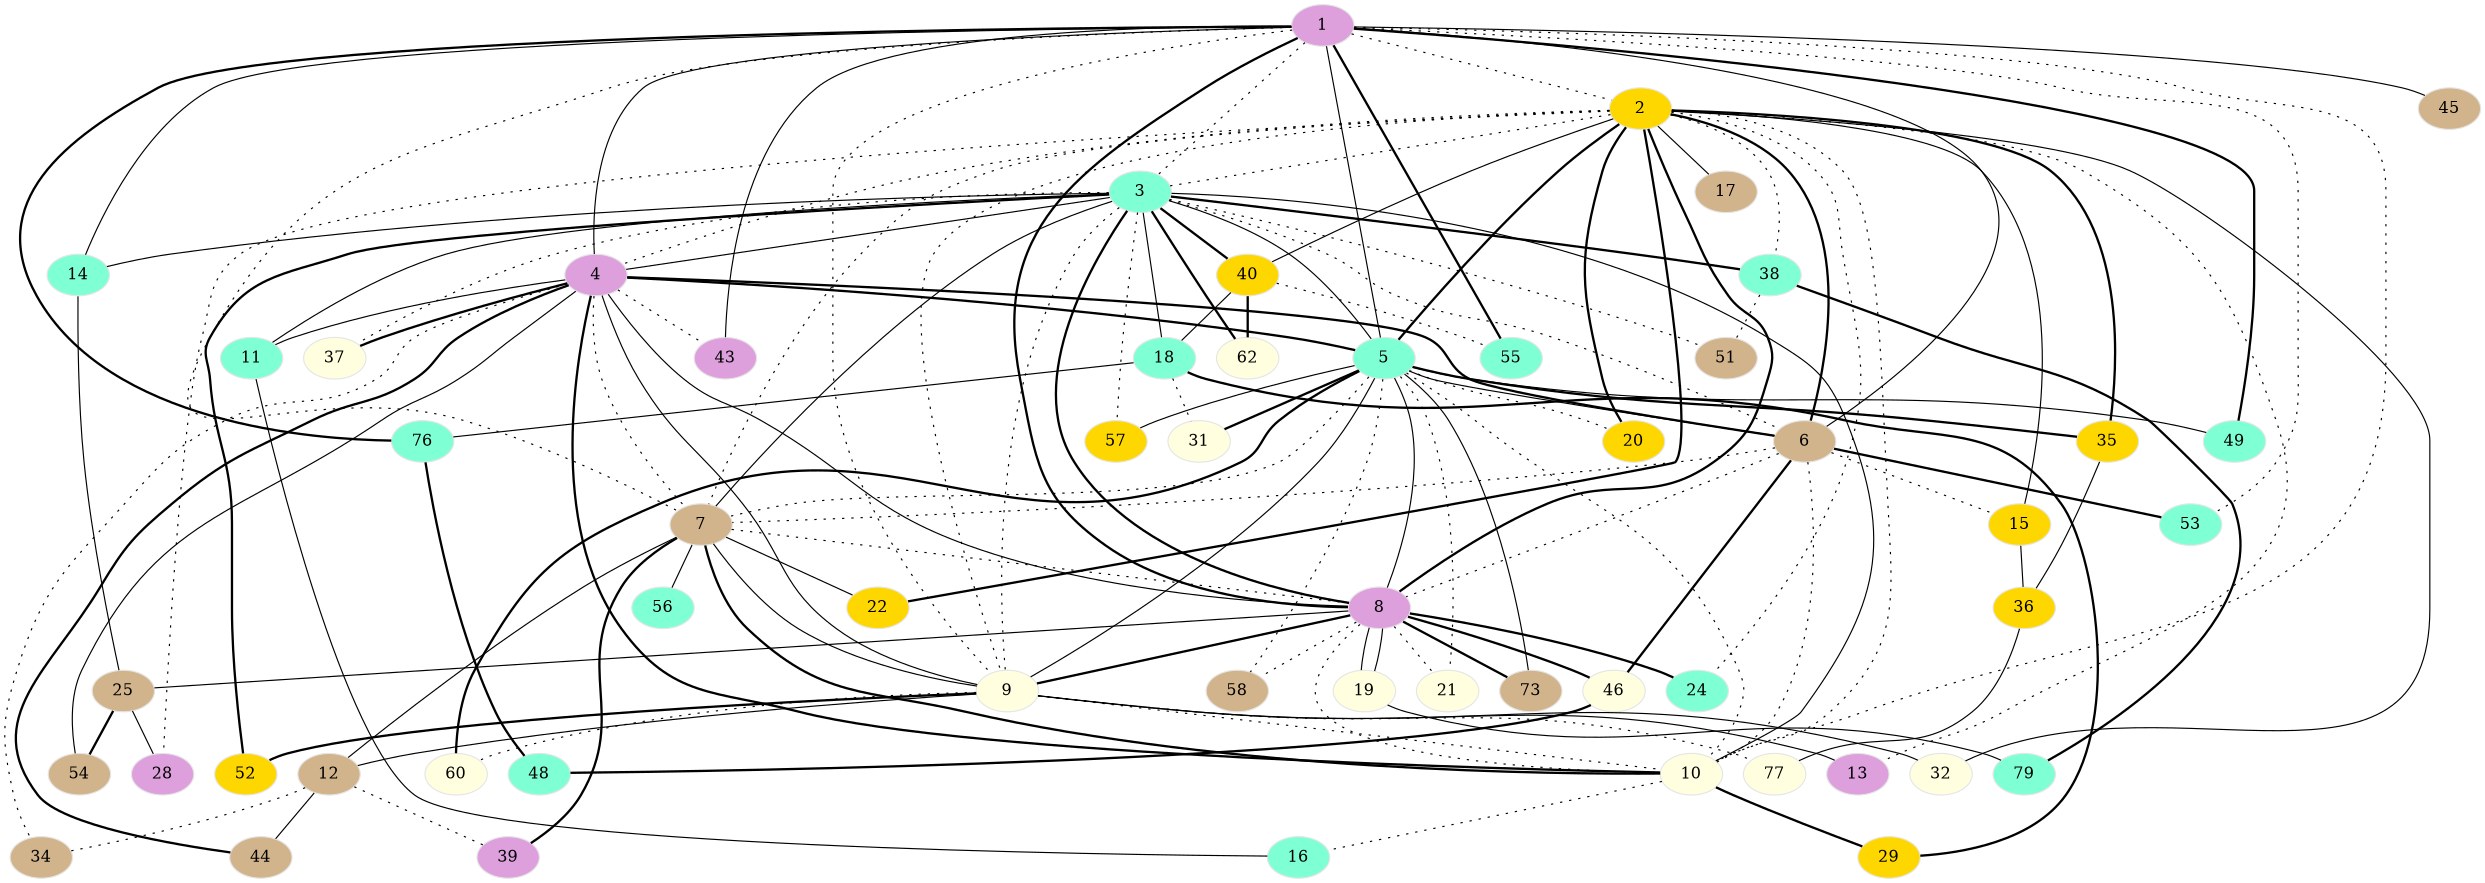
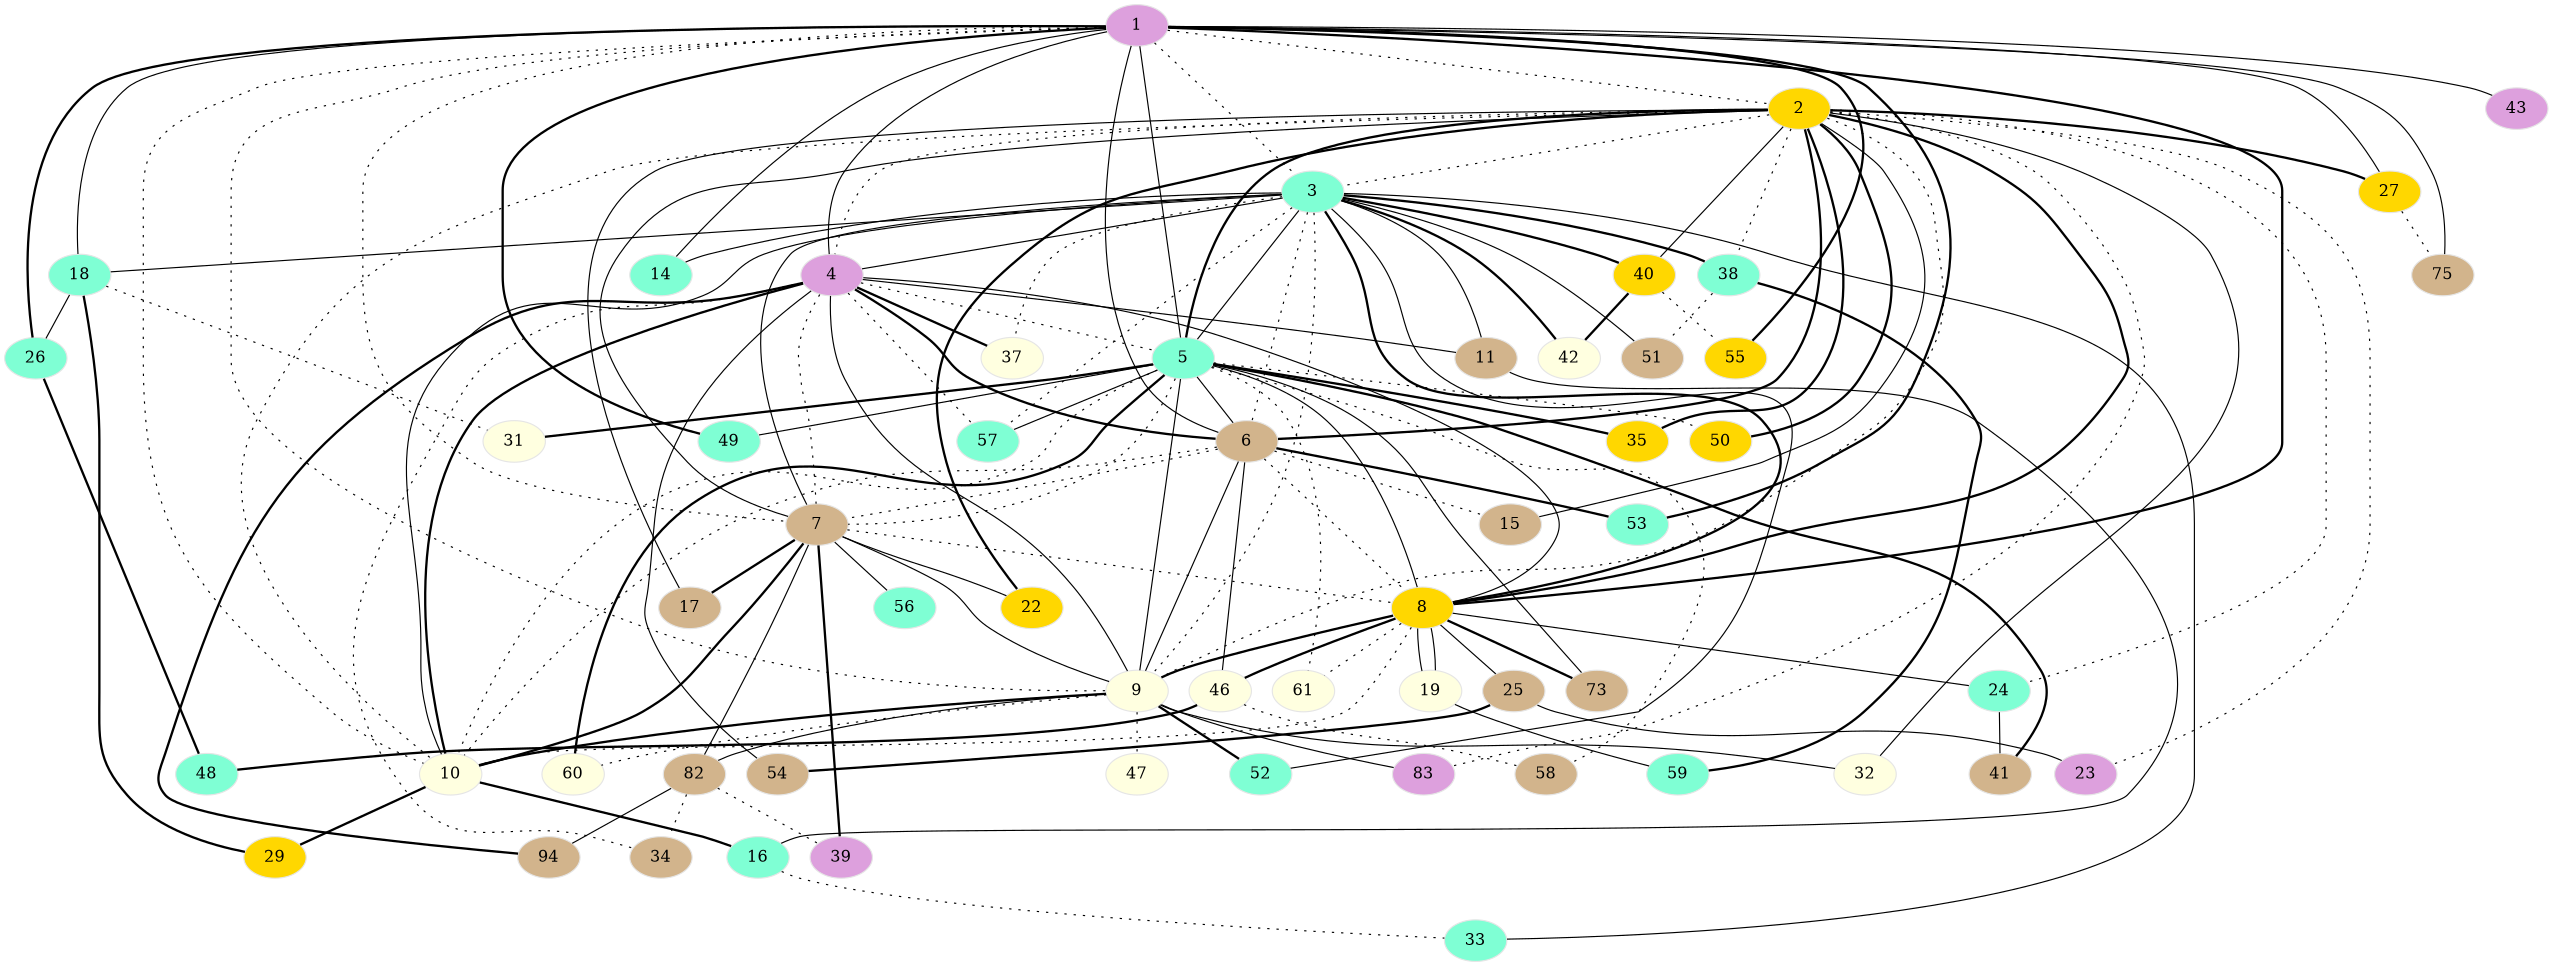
edge "1" -- "53": style dotted -> bold
node "45": label "45" -> "75"
edge "2" -- "7": style dotted -> solid
node "27": added
edge "3" -- "52": style bold -> solid
edge "3" -- "51": style dotted -> solid
edge "4" -- "5": style bold -> dotted
edge "4" -- "43": now "4" -- "57"
edge "40" -- "18": now "1" -- "18"
node "11": fillcolor aquamarine -> tan
node "62": label "62" -> "42"
node "55": fillcolor aquamarine -> gold
node "76": label "76" -> "26"
node "57": fillcolor gold -> aquamarine
node "20": label "20" -> "50"
edge "14" -- "25": removed
node "15": fillcolor gold -> tan
edge "7" -- "17": added
edge "6" -- "9": added
edge "6" -- "46": style bold -> solid
node "8": fillcolor plum -> gold
node "36": removed
edge "8" -- "24": style bold -> solid
edge "8" -- "58": now "46" -- "58"
node "21": label "21" -> "61"
edge "9" -- "10": style dotted -> bold
node "28": label "28" -> "23"
node "52": fillcolor gold -> aquamarine
node "12": label "12" -> "82"
node "77": label "77" -> "47"
node "13": label "13" -> "83"
node "41": added
node "79": label "79" -> "59"
edge "10" -- "16": style dotted -> bold
node "44": label "44" -> "94"
node "33": added
